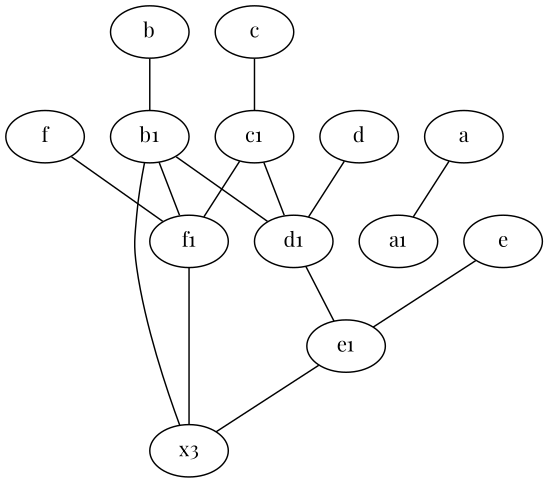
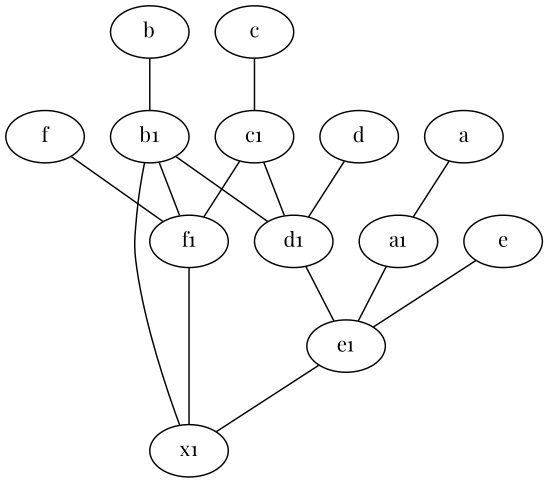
edge "a1" -- "e1": added
node "x3": label "x3" -> "x1"
